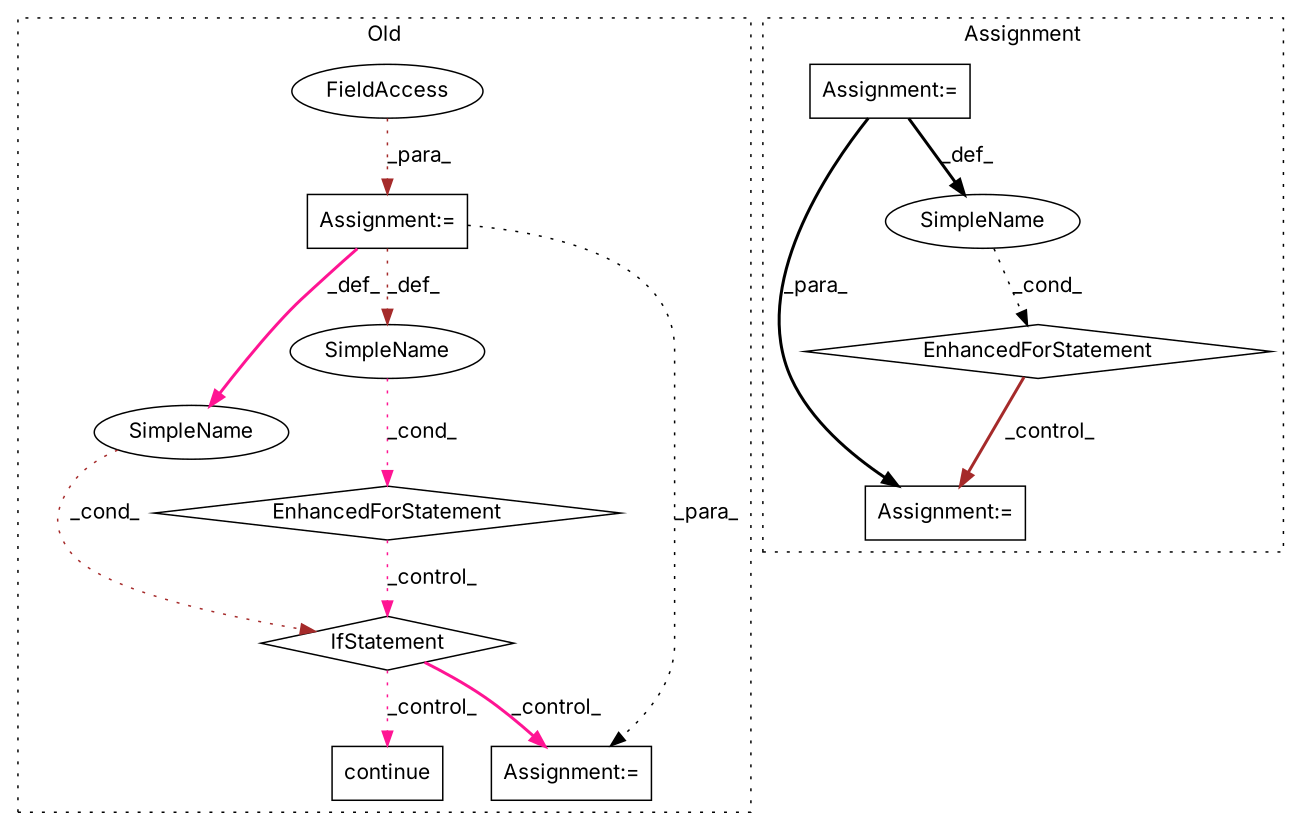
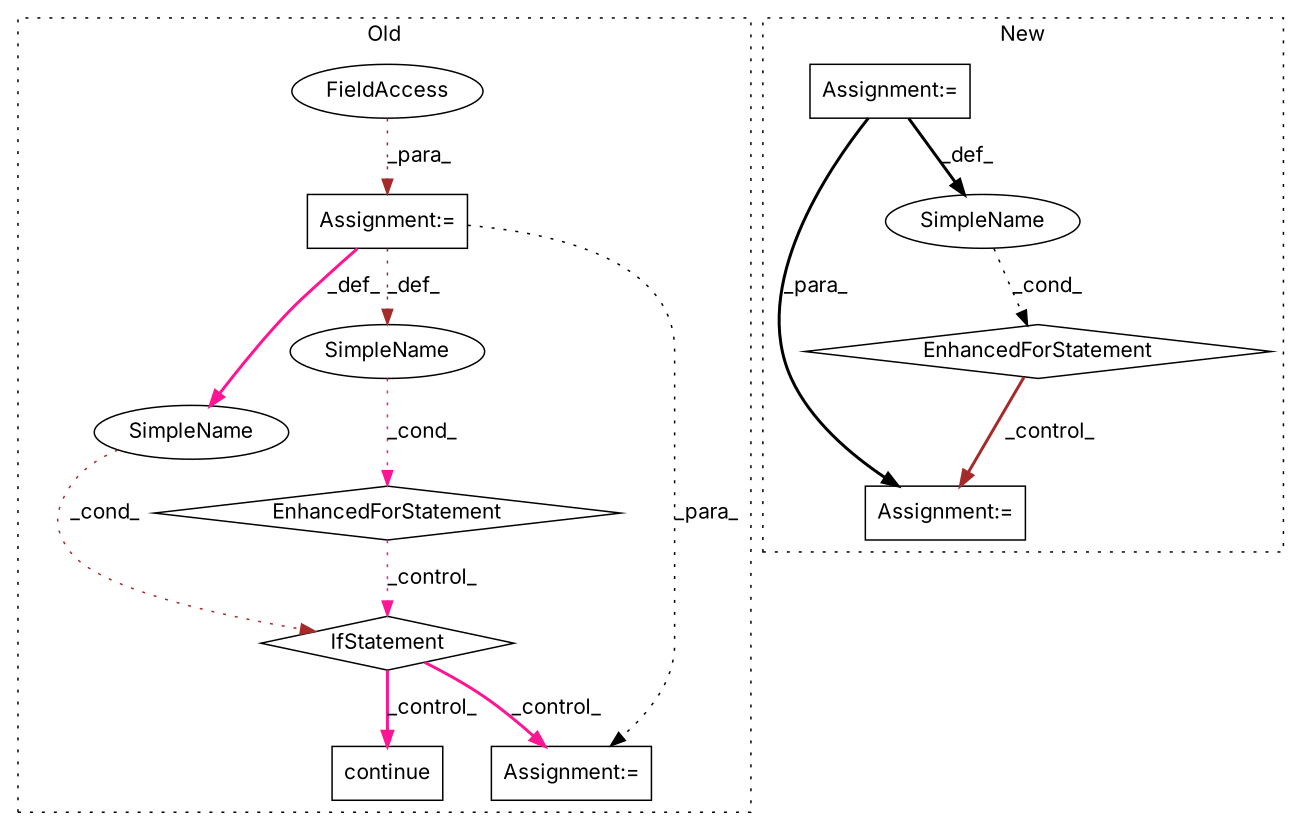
cluster "Assignment": label "Assignment" -> "New"
edge "IfStatement" -> "continue": style dotted -> bold
